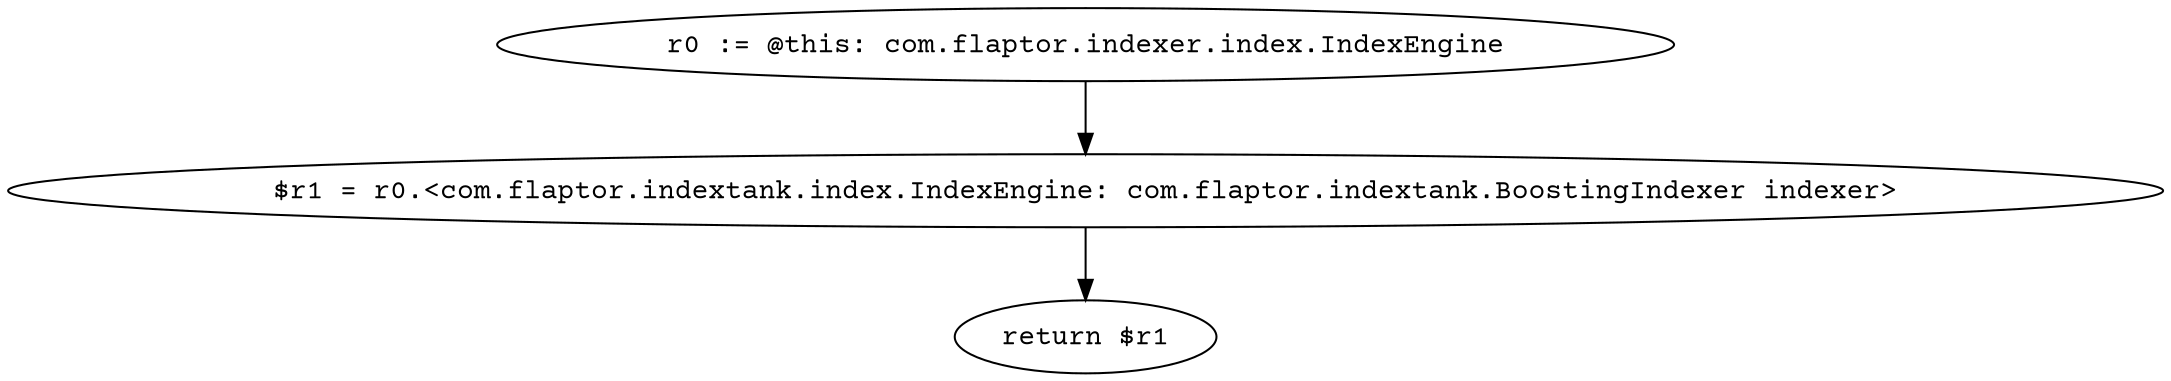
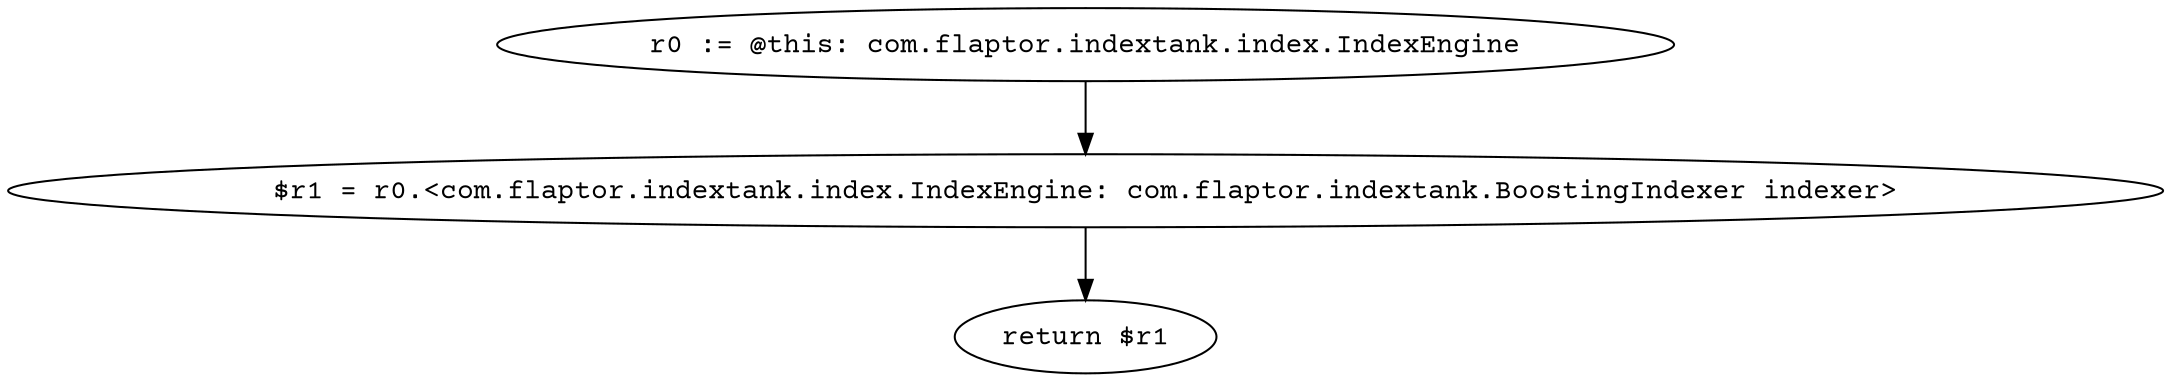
node "r0 := @this: com.flaptor.indexer.index.IndexEngine": label "r0 := @this: com.flaptor.indexer.index.IndexEngine" -> "r0 := @this: com.flaptor.indextank.index.IndexEngine"
